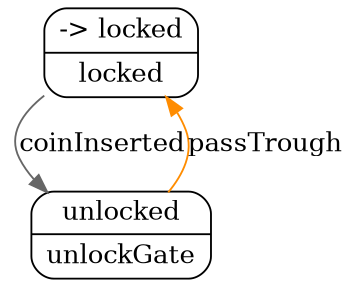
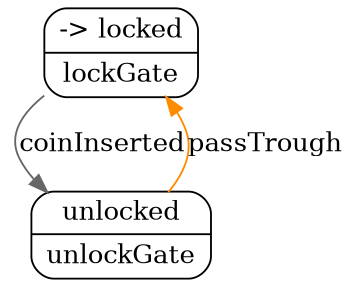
node "-> locked": text "locked" -> "lockGate"
